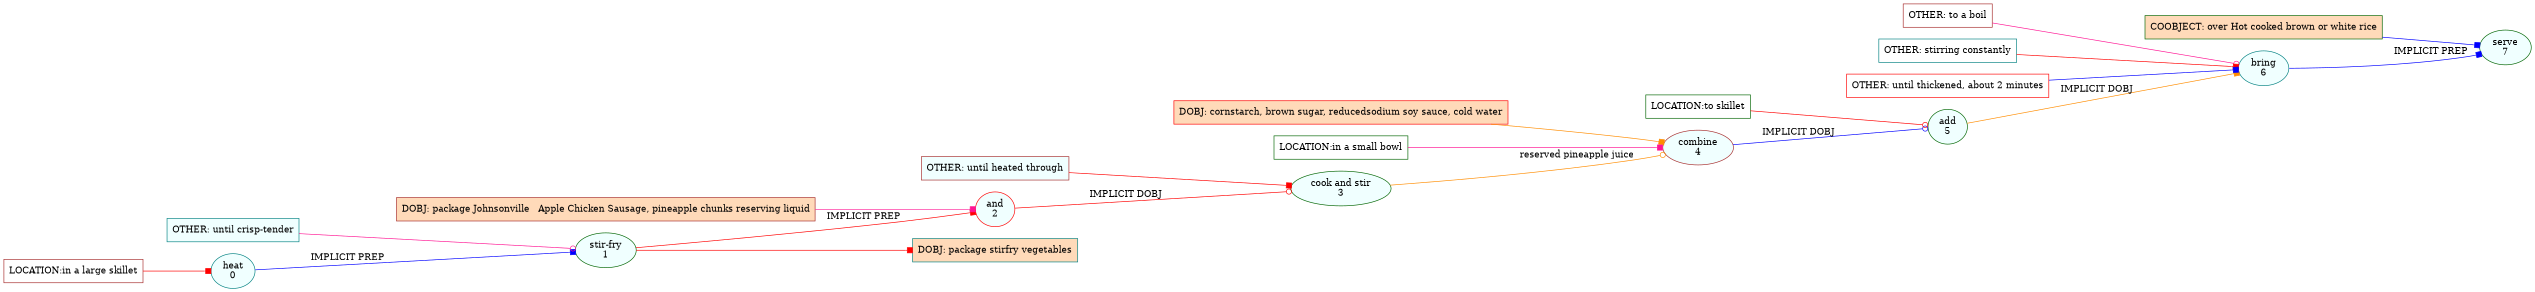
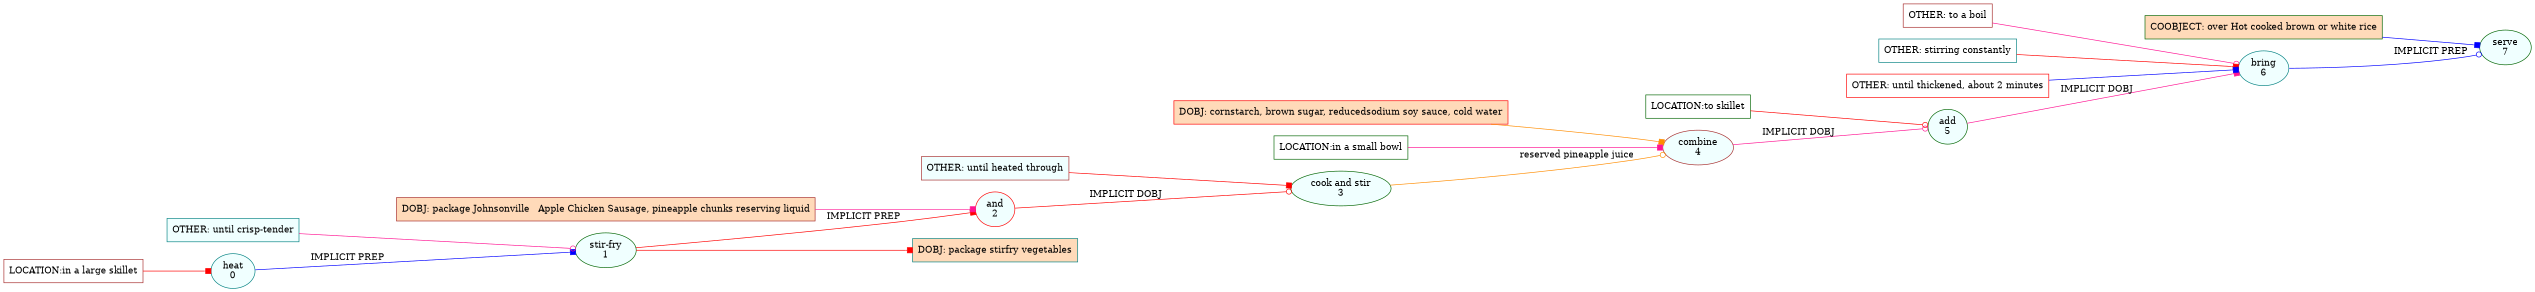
edge "bring 6" -> "serve 7": arrowhead box -> odot
edge "add 5" -> "bring 6": color darkorange -> deeppink
edge "combine 4" -> "add 5": color blue -> deeppink
